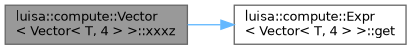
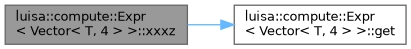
node "luisa::compute::Vector < Vector< T, 4 > >::xxxz": label "luisa::compute::Vector < Vector< T, 4 > >::xxxz" -> "luisa::compute::Expr < Vector< T, 4 > >::xxxz"
